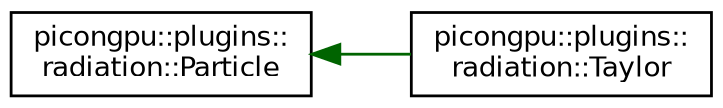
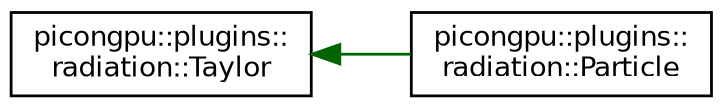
edge "picongpu::plugins:: radiation::Taylor" -> "picongpu::plugins:: radiation::Particle": reversed
